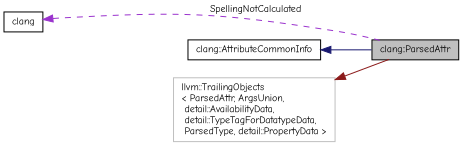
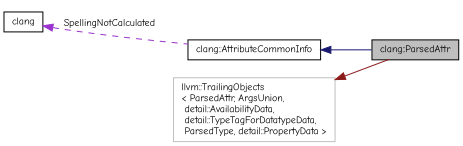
edge "clang::ParsedAttr" -> "clang": now "clang::AttributeCommonInfo" -> "clang"
